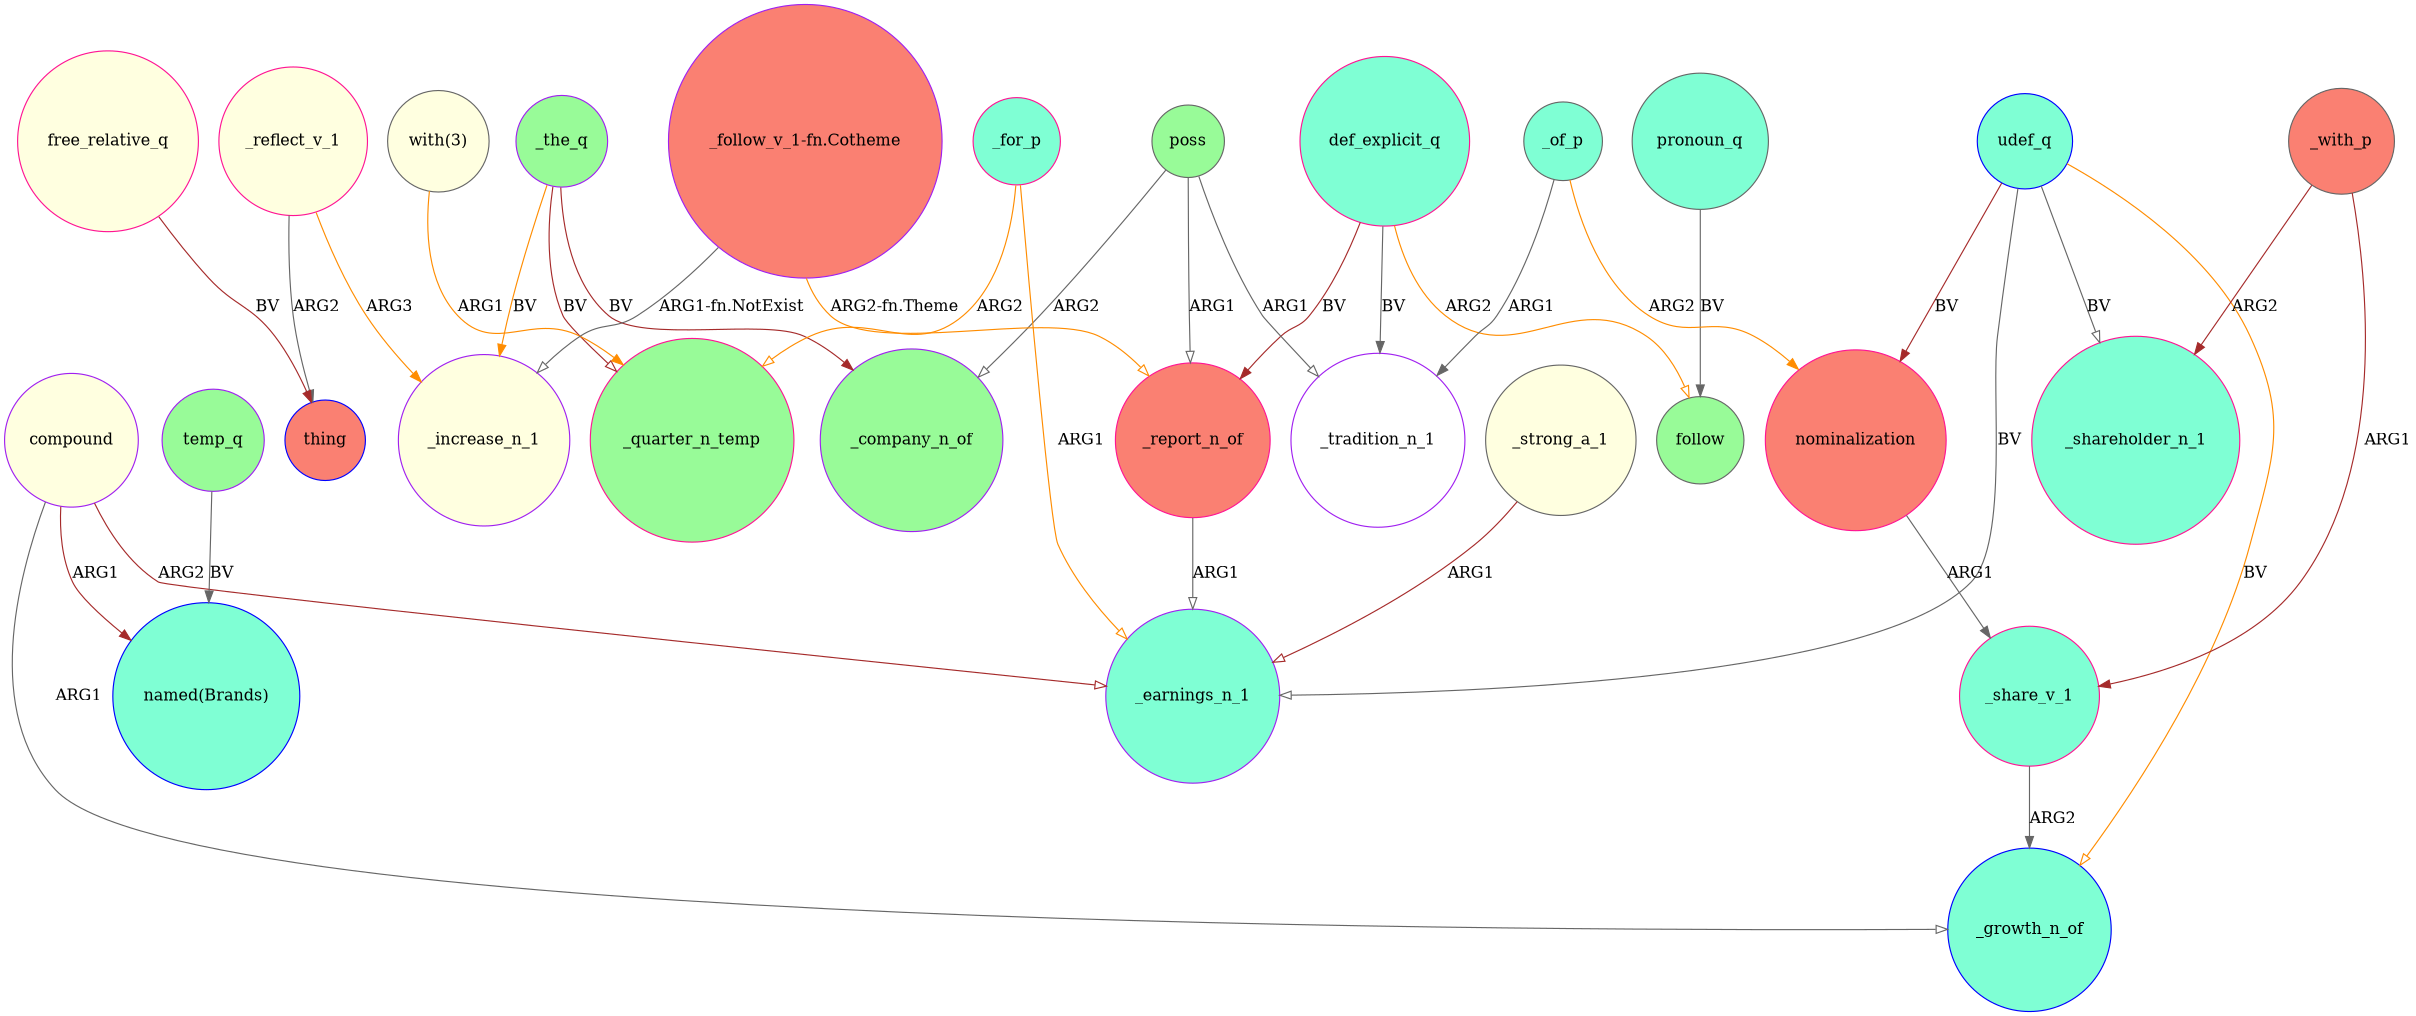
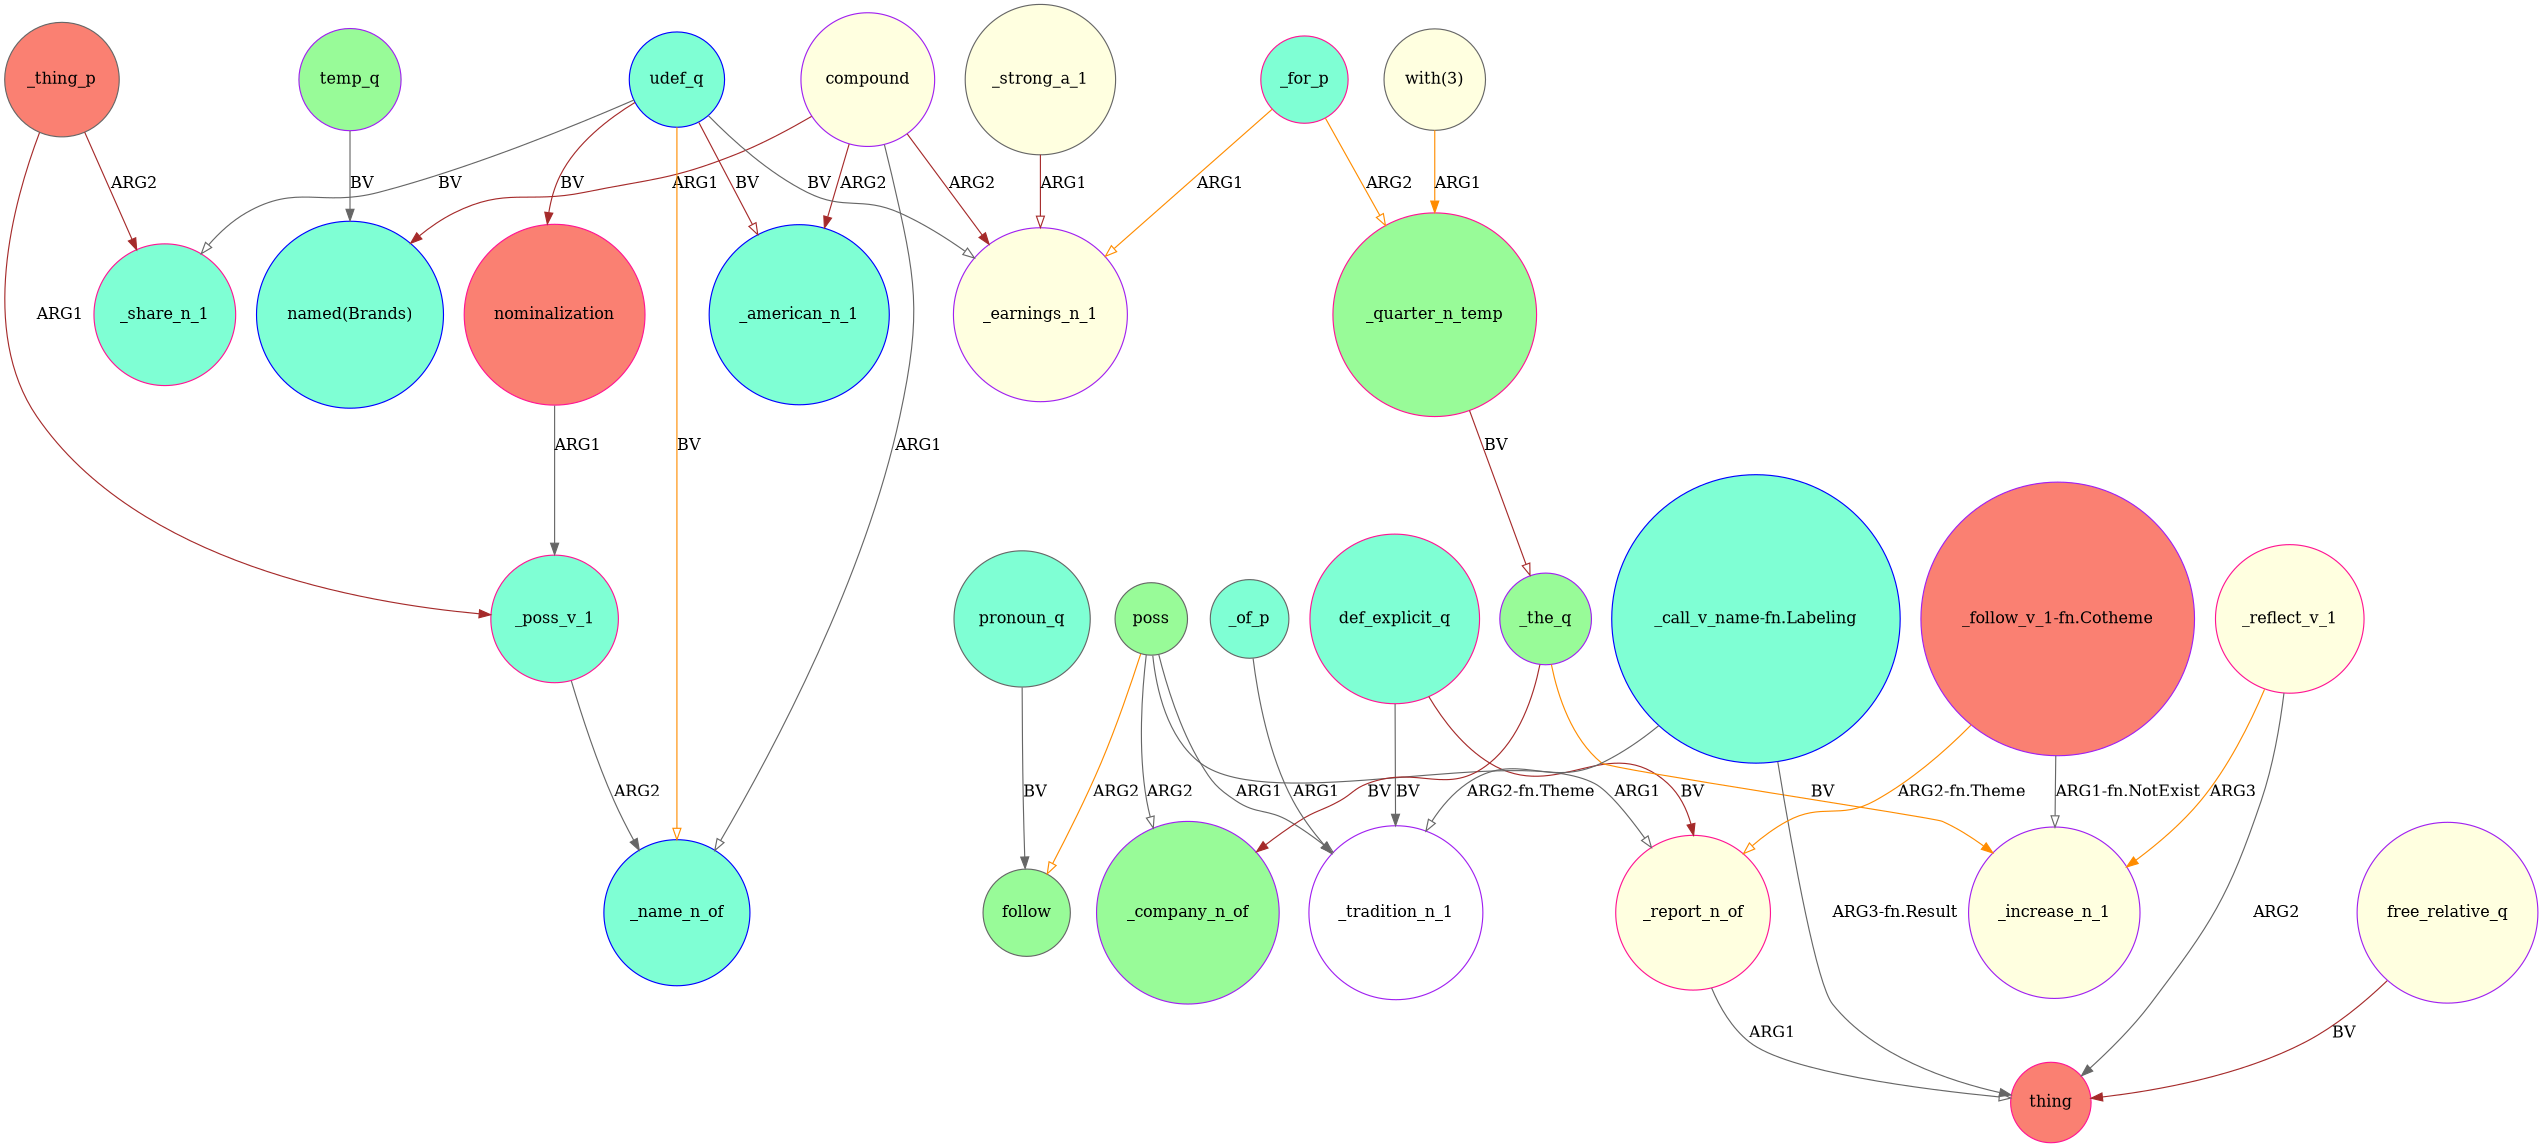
node "free_relative_q": color deeppink -> purple
node "_with_p": label "_with_p" -> "_thing_p"
edge "_the_q" -> "_quarter_n_temp": reversed
edge "_of_p" -> "nominalization": removed, label "ARG2"
node "_american_n_1": added
edge "def_explicit_q" -> "follow": now "poss" -> "follow"
node "thing": color blue -> deeppink
node "_report_n_of": fillcolor salmon -> lightyellow
node "_shareholder_n_1": label "_shareholder_n_1" -> "_share_n_1"
edge "_report_n_of" -> "_earnings_n_1": now "_report_n_of" -> "thing"
node "_call_v_name-fn.Labeling": added
edge "compound" -> "_earnings_n_1": arrowhead onormal -> normal
node "_earnings_n_1": fillcolor aquamarine -> lightyellow
node "_share_v_1": label "_share_v_1" -> "_poss_v_1"
node "_growth_n_of": label "_growth_n_of" -> "_name_n_of"
